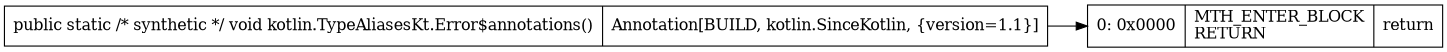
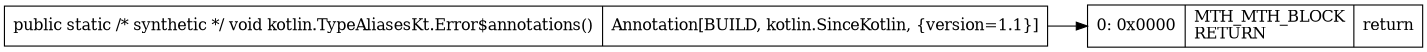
node "0: 0x0000": text "MTH_ENTER_BLOCK" -> "MTH_MTH_BLOCK"
